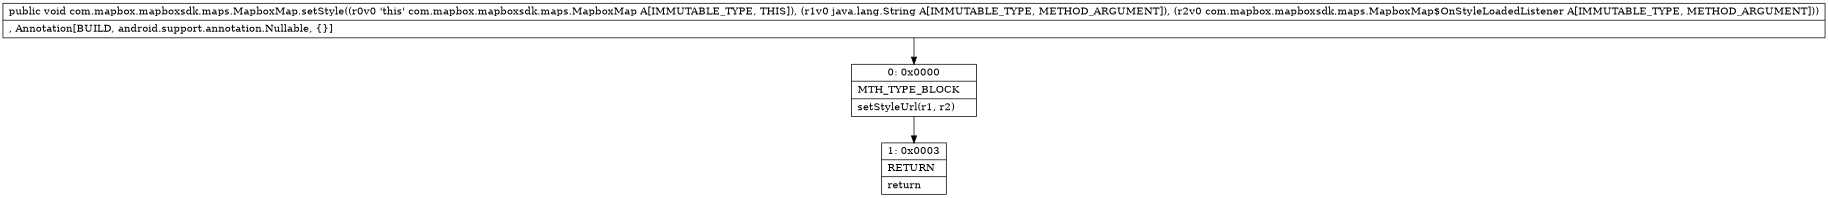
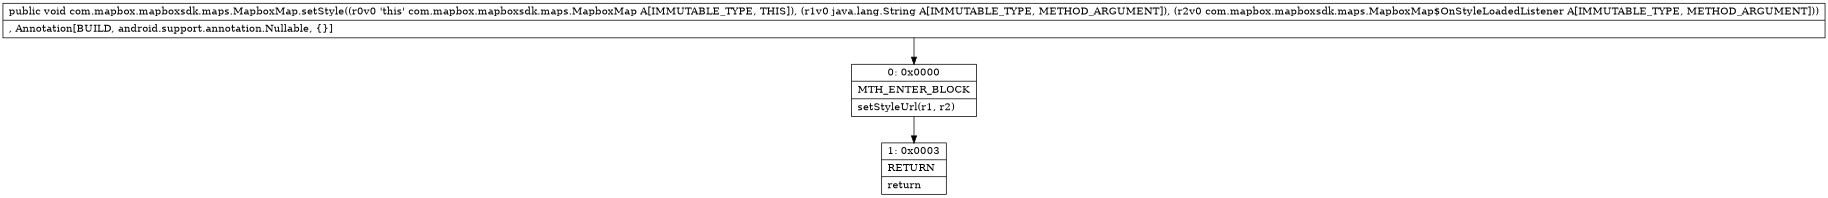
node "0: 0x0000": text "MTH_TYPE_BLOCK" -> "MTH_ENTER_BLOCK"
